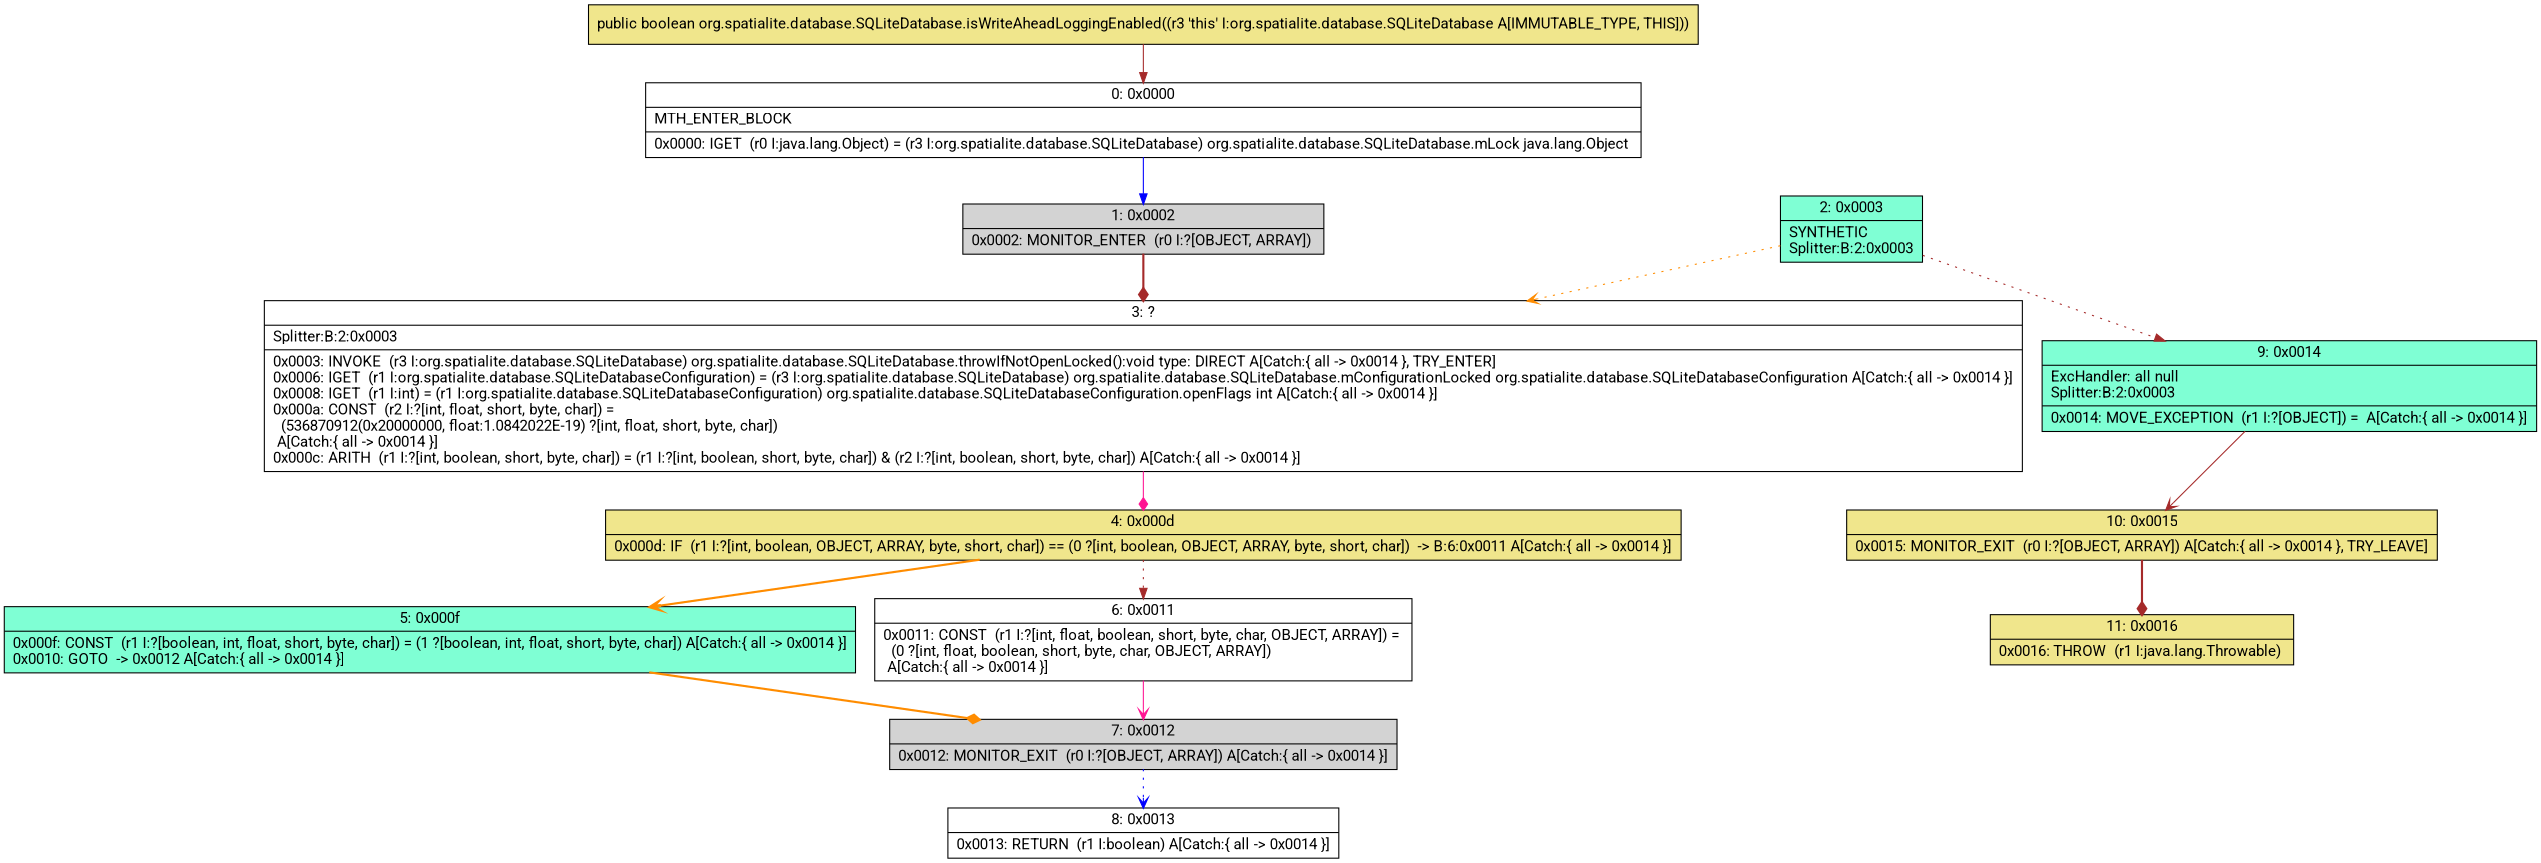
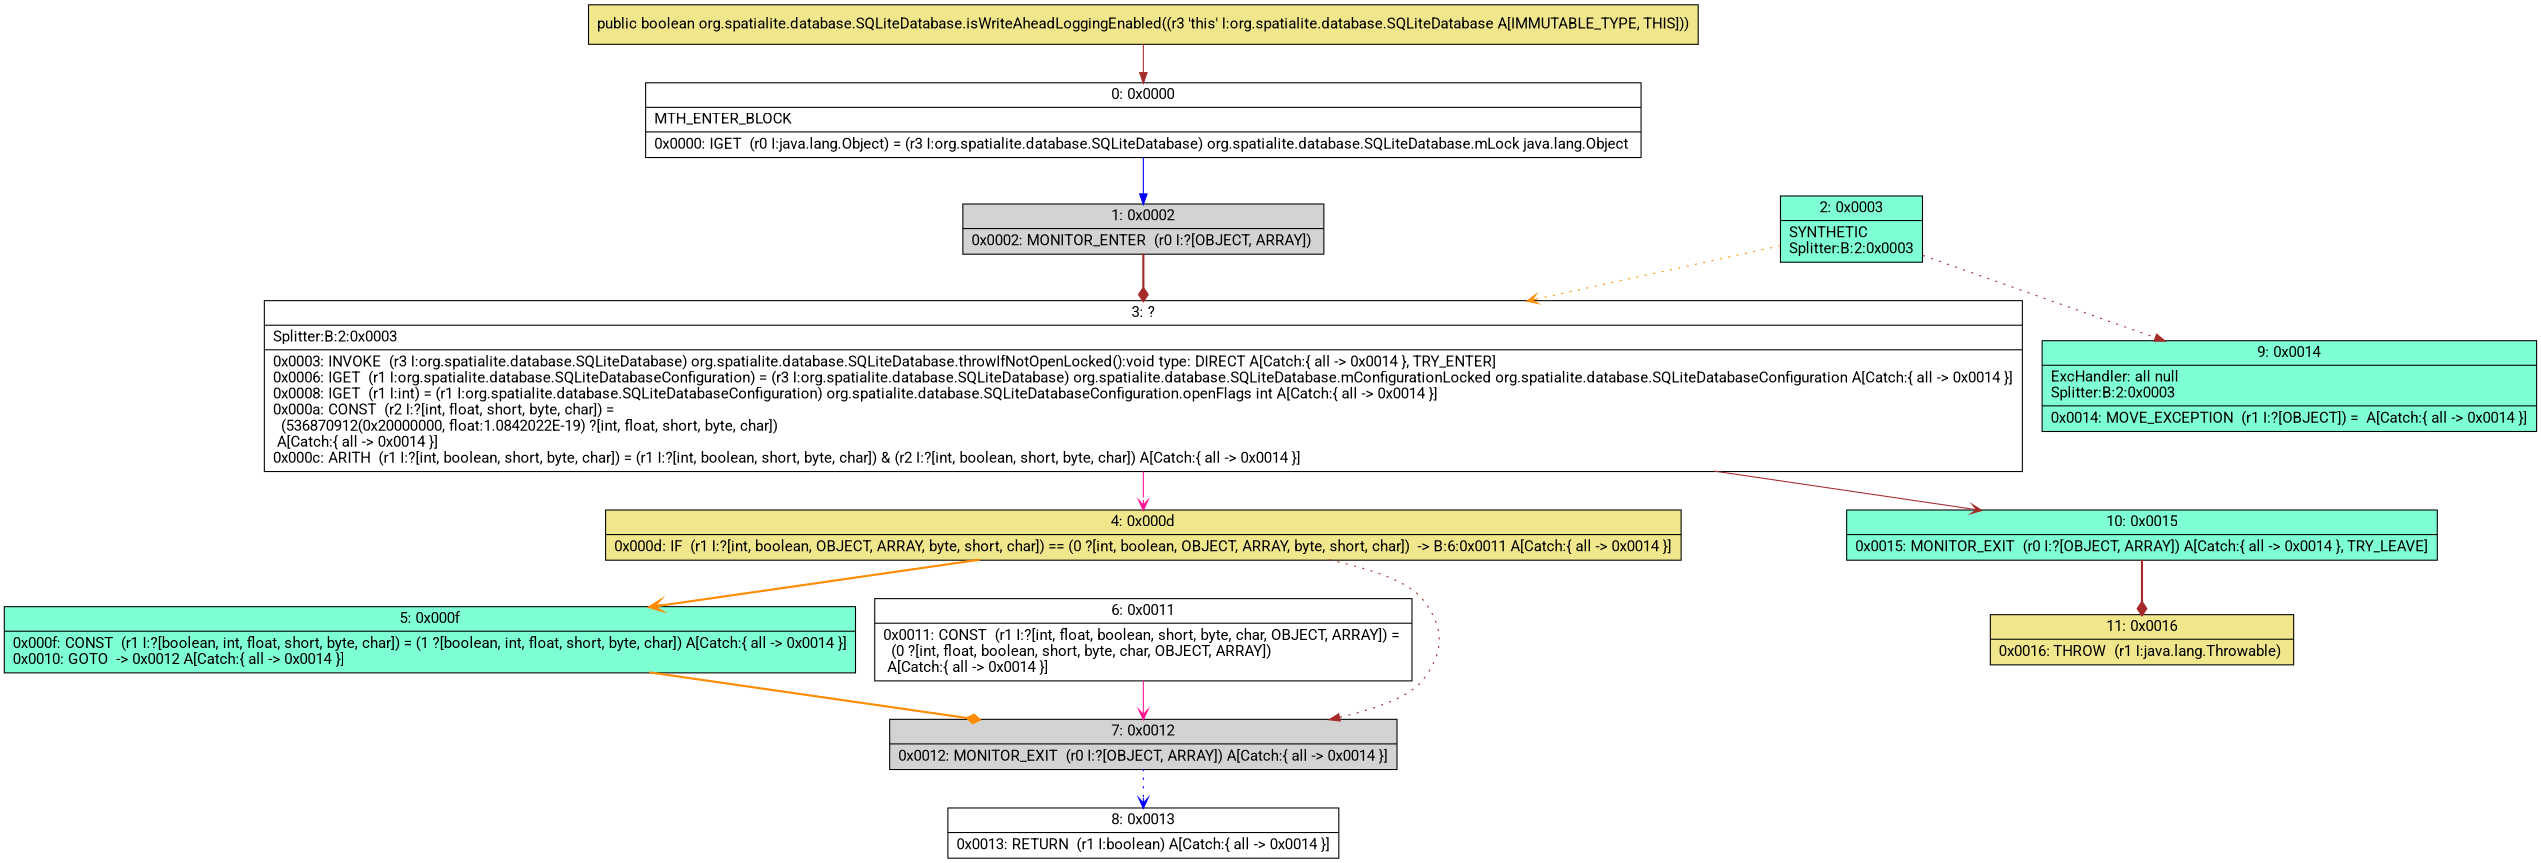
edge "9: 0x0014" -> "10: 0x0015": now "3: ?" -> "10: 0x0015"
edge "3: ?" -> "4: 0x000d": arrowhead diamond -> vee
node "10: 0x0015": fillcolor khaki -> aquamarine
edge "4: 0x000d" -> "6: 0x0011": now "4: 0x000d" -> "7: 0x0012"
